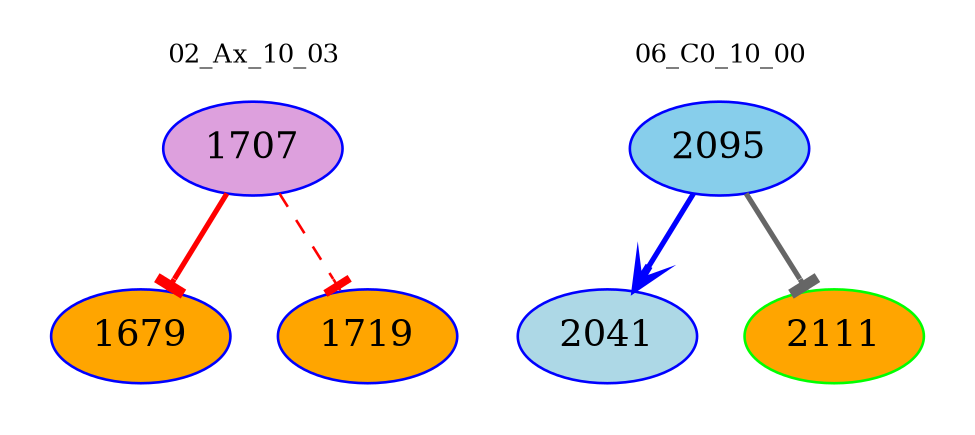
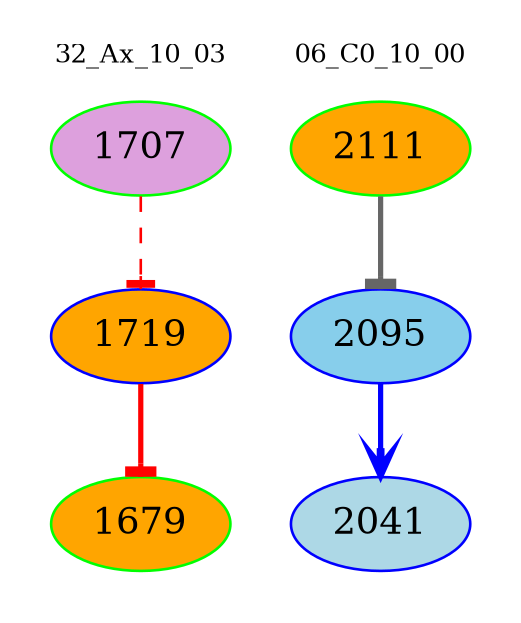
cluster "02_Ax_10_03": label "02_Ax_10_03" -> "32_Ax_10_03"
node "1707": color blue -> green
edge "1707" -> "1679": now "1719" -> "1679"
edge "2095" -> "2111": reversed
node "1679": color blue -> green
